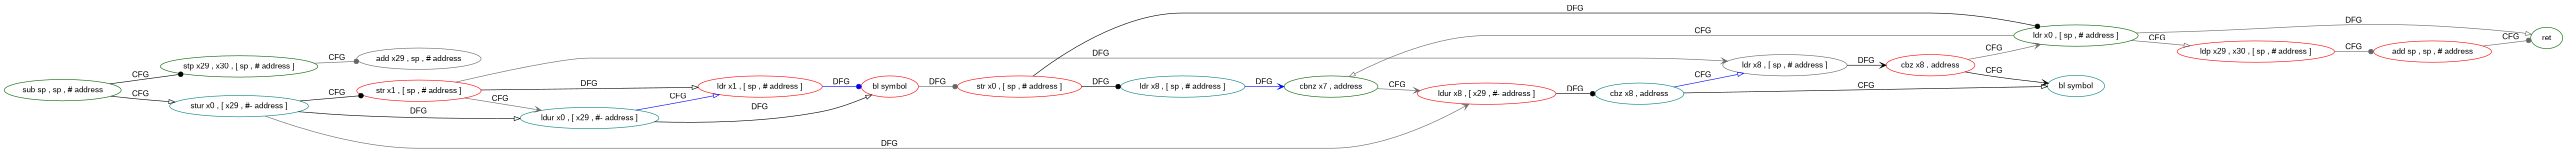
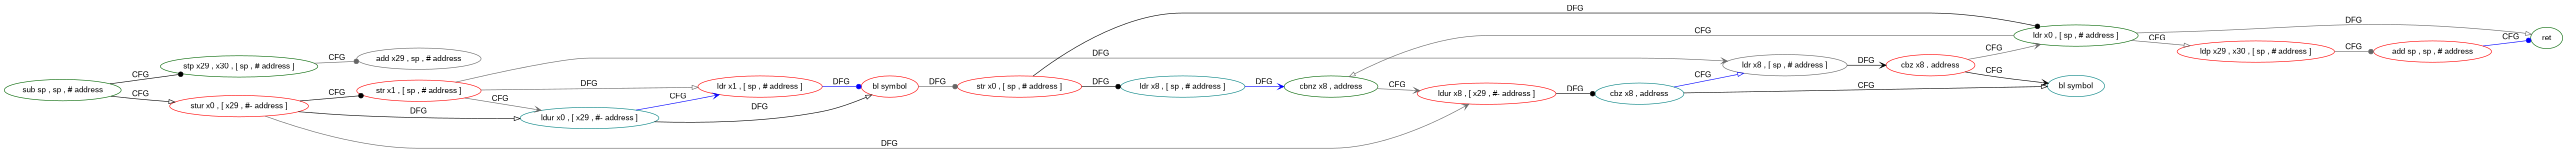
edge "add sp , sp , # address" -> "ret": color gray40 -> blue
node "cbnz x7 , address": label "cbnz x7 , address" -> "cbnz x8 , address"
edge "str x1 , [ sp , # address ]" -> "ldr x1 , [ sp , # address ]": color black -> gray40
edge "ldur x0 , [ x29 , #- address ]" -> "ldr x1 , [ sp , # address ]": arrowhead onormal -> vee
node "stur x0 , [ x29 , #- address ]": color teal -> red
